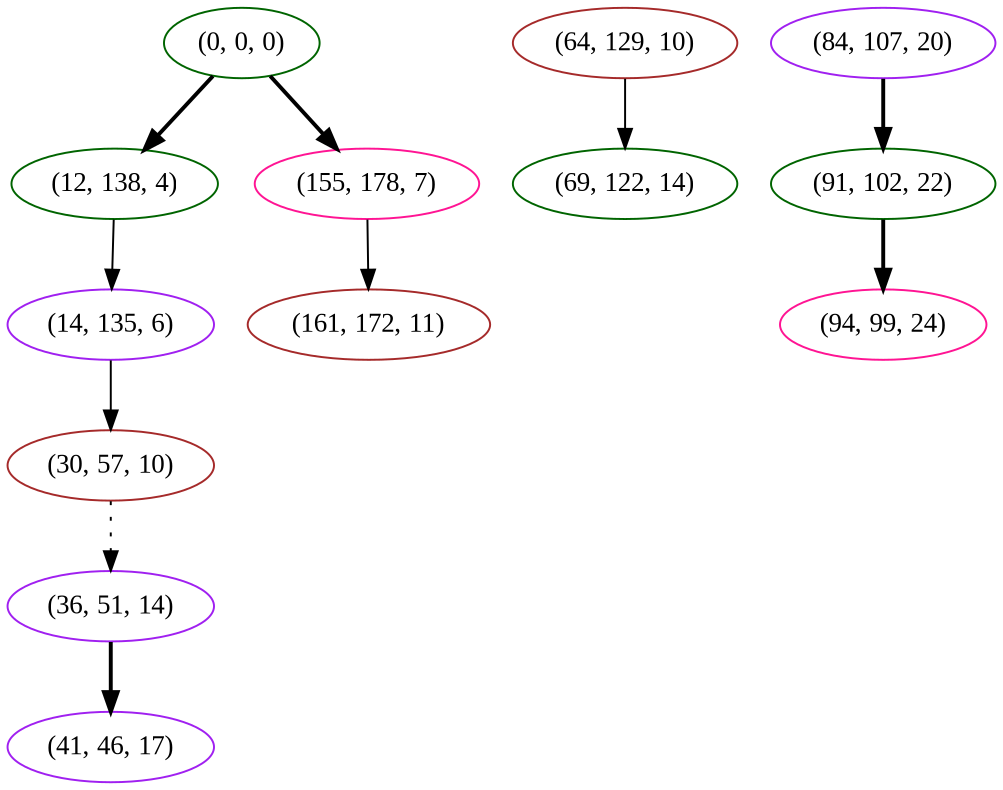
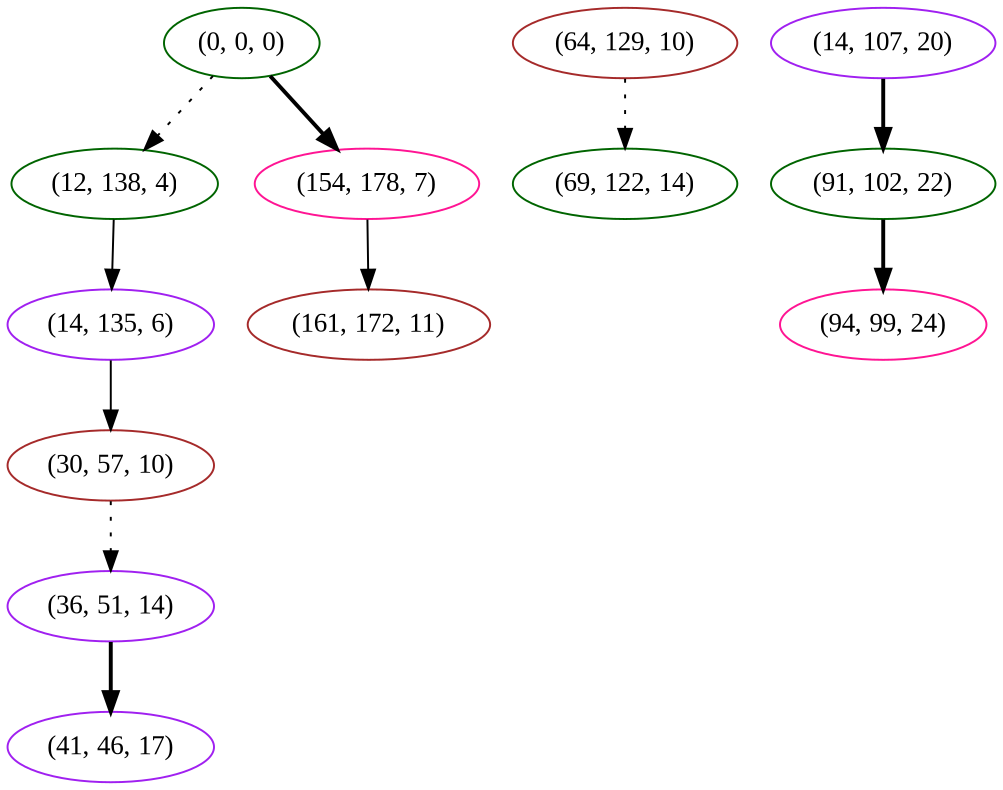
node "(84, 107, 20)": label "(84, 107, 20)" -> "(14, 107, 20)"
edge "(64, 129, 10)" -> "(69, 122, 14)": style solid -> dotted
edge "(0, 0, 0)" -> "(12, 138, 4)": style bold -> dotted
node "(155, 178, 7)": label "(155, 178, 7)" -> "(154, 178, 7)"
